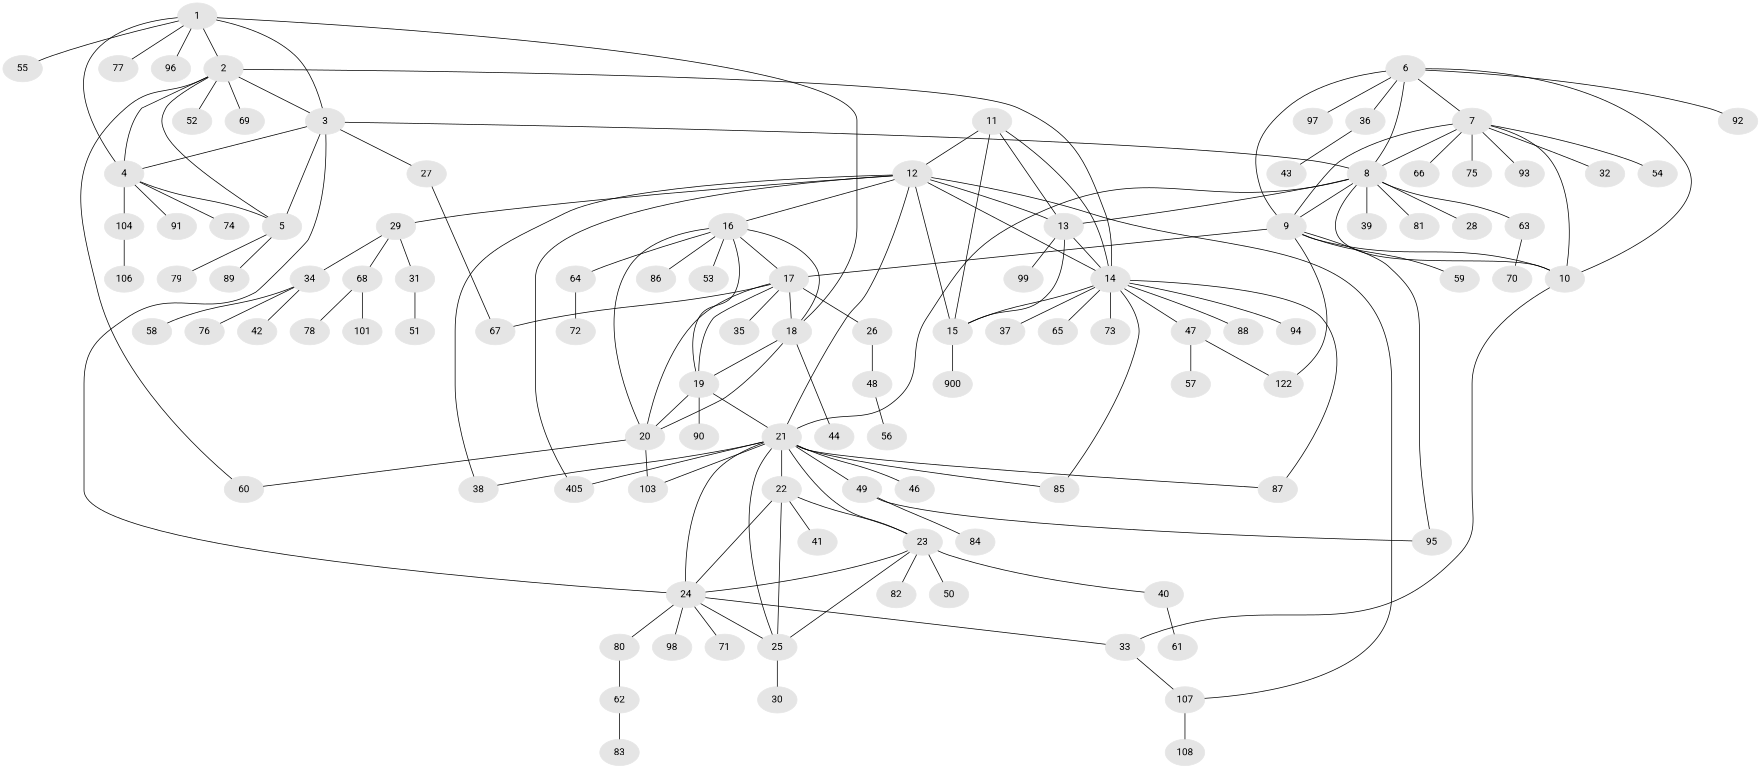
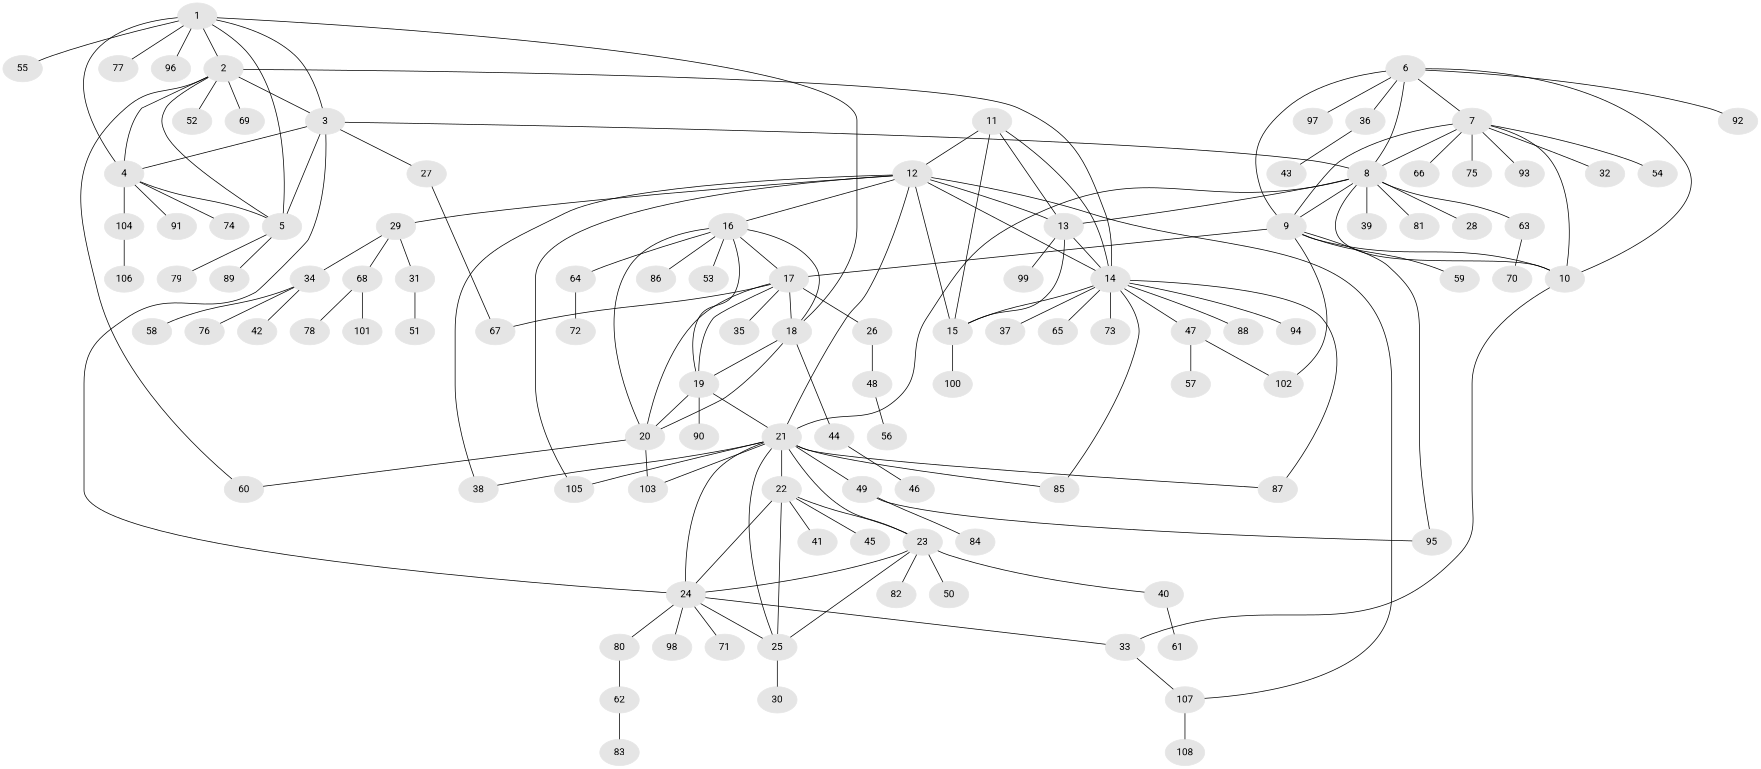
edge "1" -- "5": added
node "900": label "900" -> "100"
node "122": label "122" -> "102"
edge "21" -- "46": now "44" -- "46"
node "405": label "405" -> "105"
node "45": added
